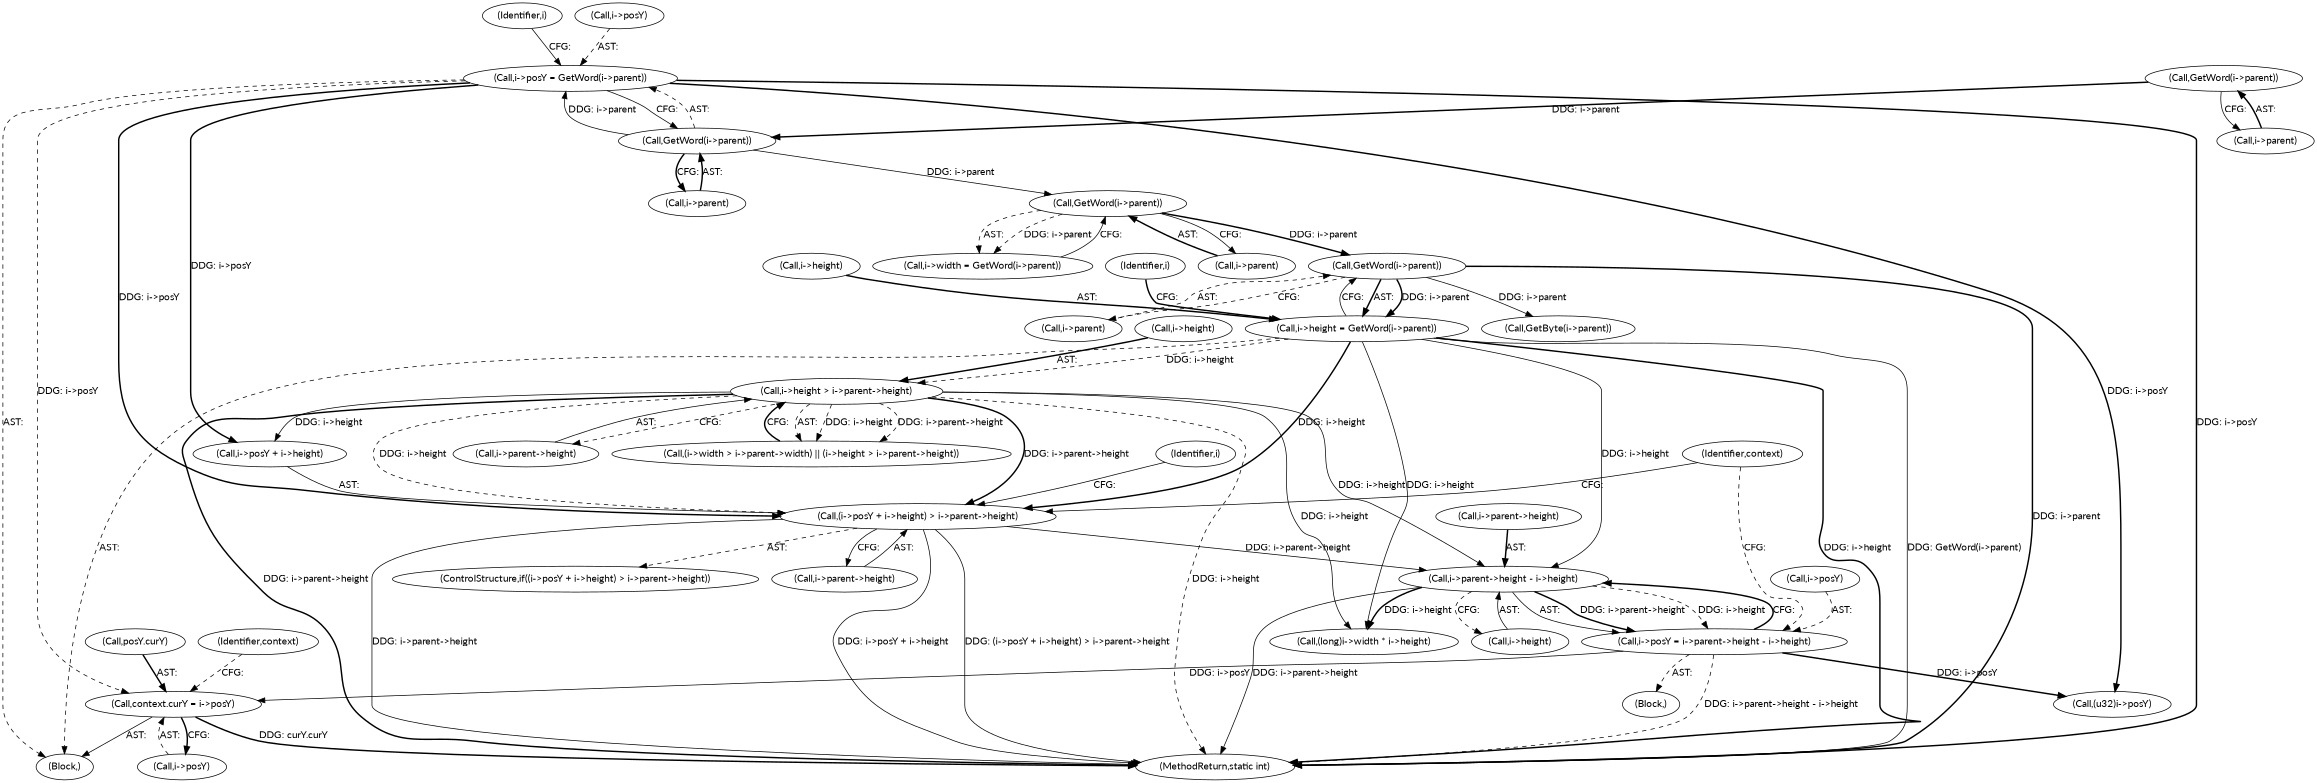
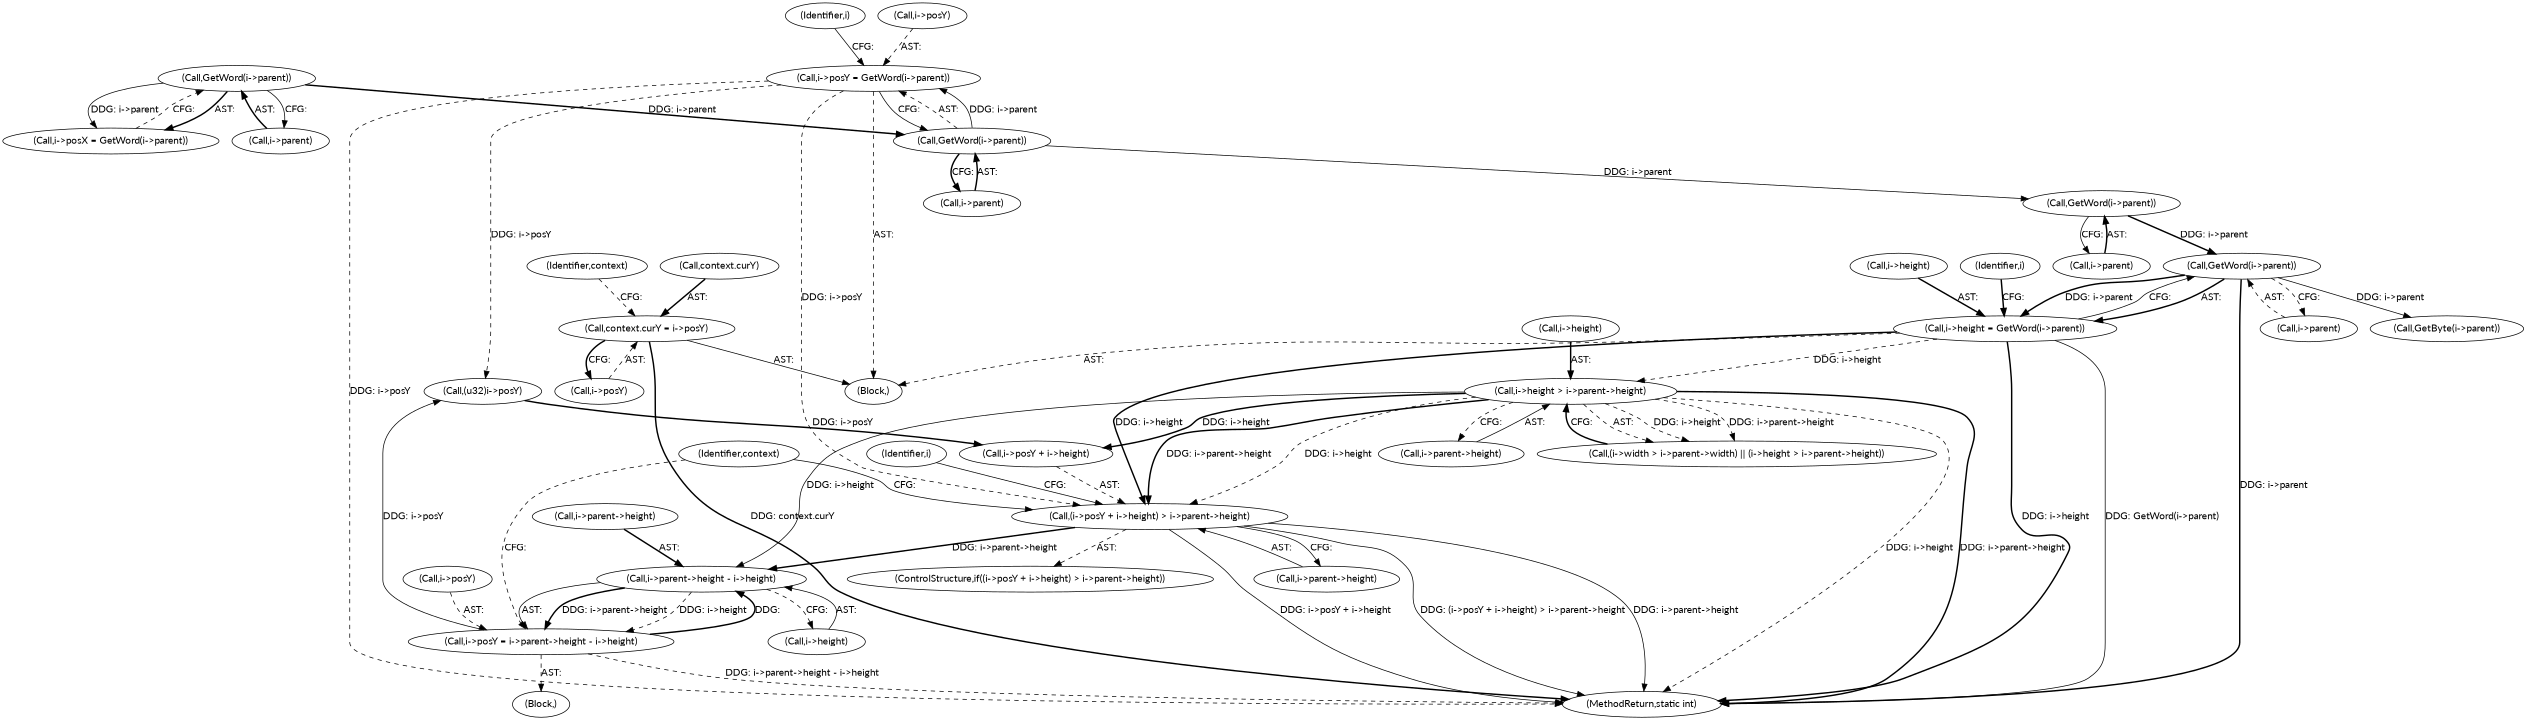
edge "(Call,i->posY = GetWord(i->parent))" -> "(MethodReturn,static int)": style bold -> dashed
node "(Call,i->posX = GetWord(i->parent))": added
edge "(Call,i->posY = GetWord(i->parent))" -> "(Call,i->posY + i->height)": now "(Call,(u32)i->posY)" -> "(Call,i->posY + i->height)"
edge "(Call,i->posY = GetWord(i->parent))" -> "(Call,(u32)i->posY)": style bold -> dashed
edge "(Call,i->posY = GetWord(i->parent))" -> "(Call,context.curY = i->posY)": removed, label "DDG: i->posY"
node "(Call,i->width = GetWord(i->parent))": removed
edge "(Call,i->height = GetWord(i->parent))" -> "(Call,i->parent->height - i->height)": removed, label "DDG: i->height"
edge "(Call,i->height > i->parent->height)" -> "(Call,i->posY + i->height)": style solid -> bold
edge "(Call,i->posY = GetWord(i->parent))" -> "(Call,(i->posY + i->height) > i->parent->height)": style bold -> dashed
edge "(Call,i->posY + i->height)" -> "(Call,(i->posY + i->height) > i->parent->height)": style solid -> dashed
edge "(Call,(i->posY + i->height) > i->parent->height)" -> "(Call,i->parent->height - i->height)": style solid -> bold
edge "(Call,i->posY = i->parent->height - i->height)" -> "(Call,i->parent->height - i->height)": label "CFG: " -> "DDG: "
edge "(Call,i->parent->height - i->height)" -> "(MethodReturn,static int)": removed, label "DDG: i->parent->height"
node "(Call,posY.curY)": label "(Call,posY.curY)" -> "(Call,context.curY)"
node "(Call,(long)i->width * i->height)": removed
edge "(Call,i->posY = i->parent->height - i->height)" -> "(Call,(u32)i->posY)": style bold -> solid
edge "(Call,i->posY = i->parent->height - i->height)" -> "(Call,context.curY = i->posY)": removed, label "DDG: i->posY"
edge "(Call,context.curY = i->posY)" -> "(MethodReturn,static int)": label "DDG: curY.curY" -> "DDG: context.curY"
